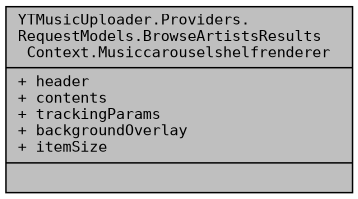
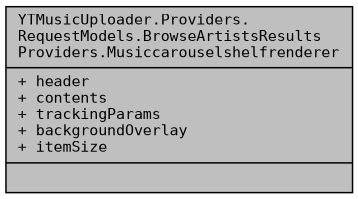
node "YTMusicUploader.Providers.": text "Context.Musiccarouselshelfrenderer" -> "Providers.Musiccarouselshelfrenderer"
